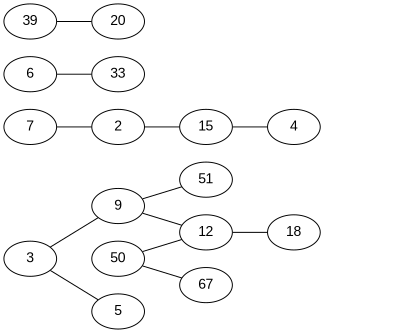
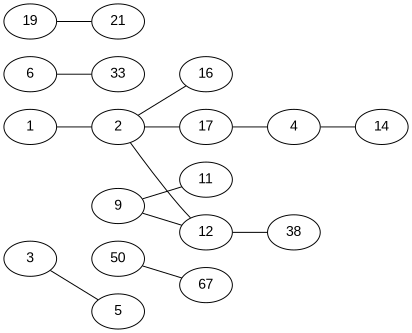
node "39": label "39" -> "19"
node "20": label "20" -> "21"
node "16": added
node "7": label "7" -> "1"
node "15": label "15" -> "17"
node "14": added
node "51": label "51" -> "11"
edge "9" -- "3": removed
node "18": label "18" -> "38"
edge "12" -- "50": now "12" -- "2"
